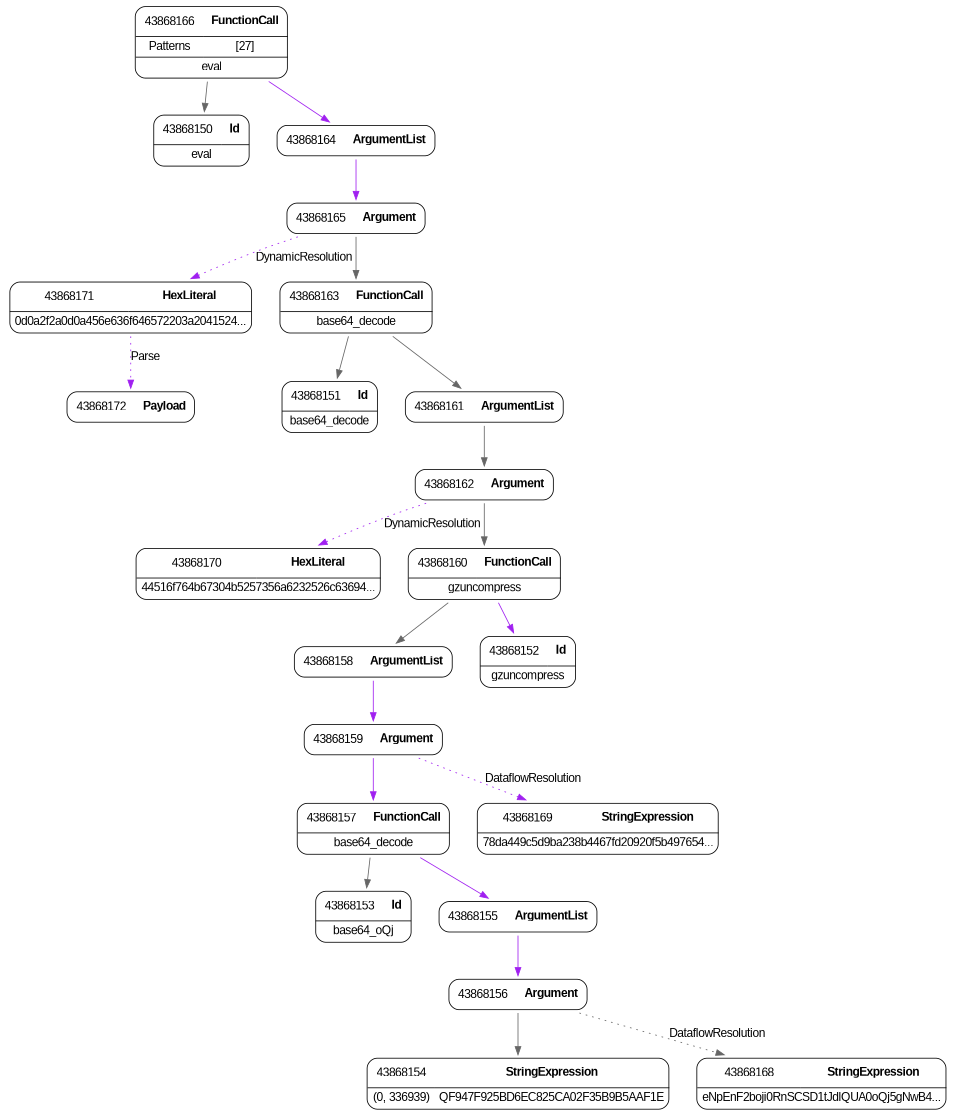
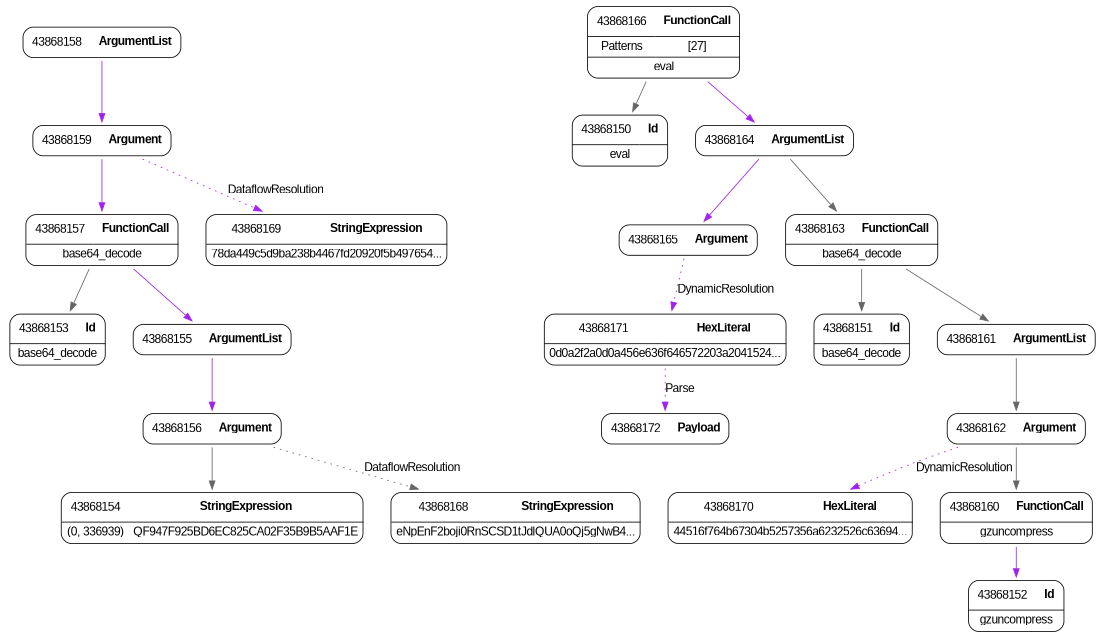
edge "43868165" -> "43868163": now "43868164" -> "43868163"
edge "43868160" -> "43868158": removed
node "43868153": text "base64_oQj" -> "base64_decode"
